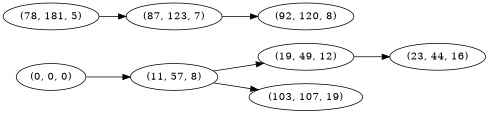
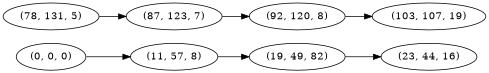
node "(78, 181, 5)": label "(78, 181, 5)" -> "(78, 131, 5)"
node "(19, 49, 12)": label "(19, 49, 12)" -> "(19, 49, 82)"
edge "(11, 57, 8)" -> "(103, 107, 19)": now "(92, 120, 8)" -> "(103, 107, 19)"
